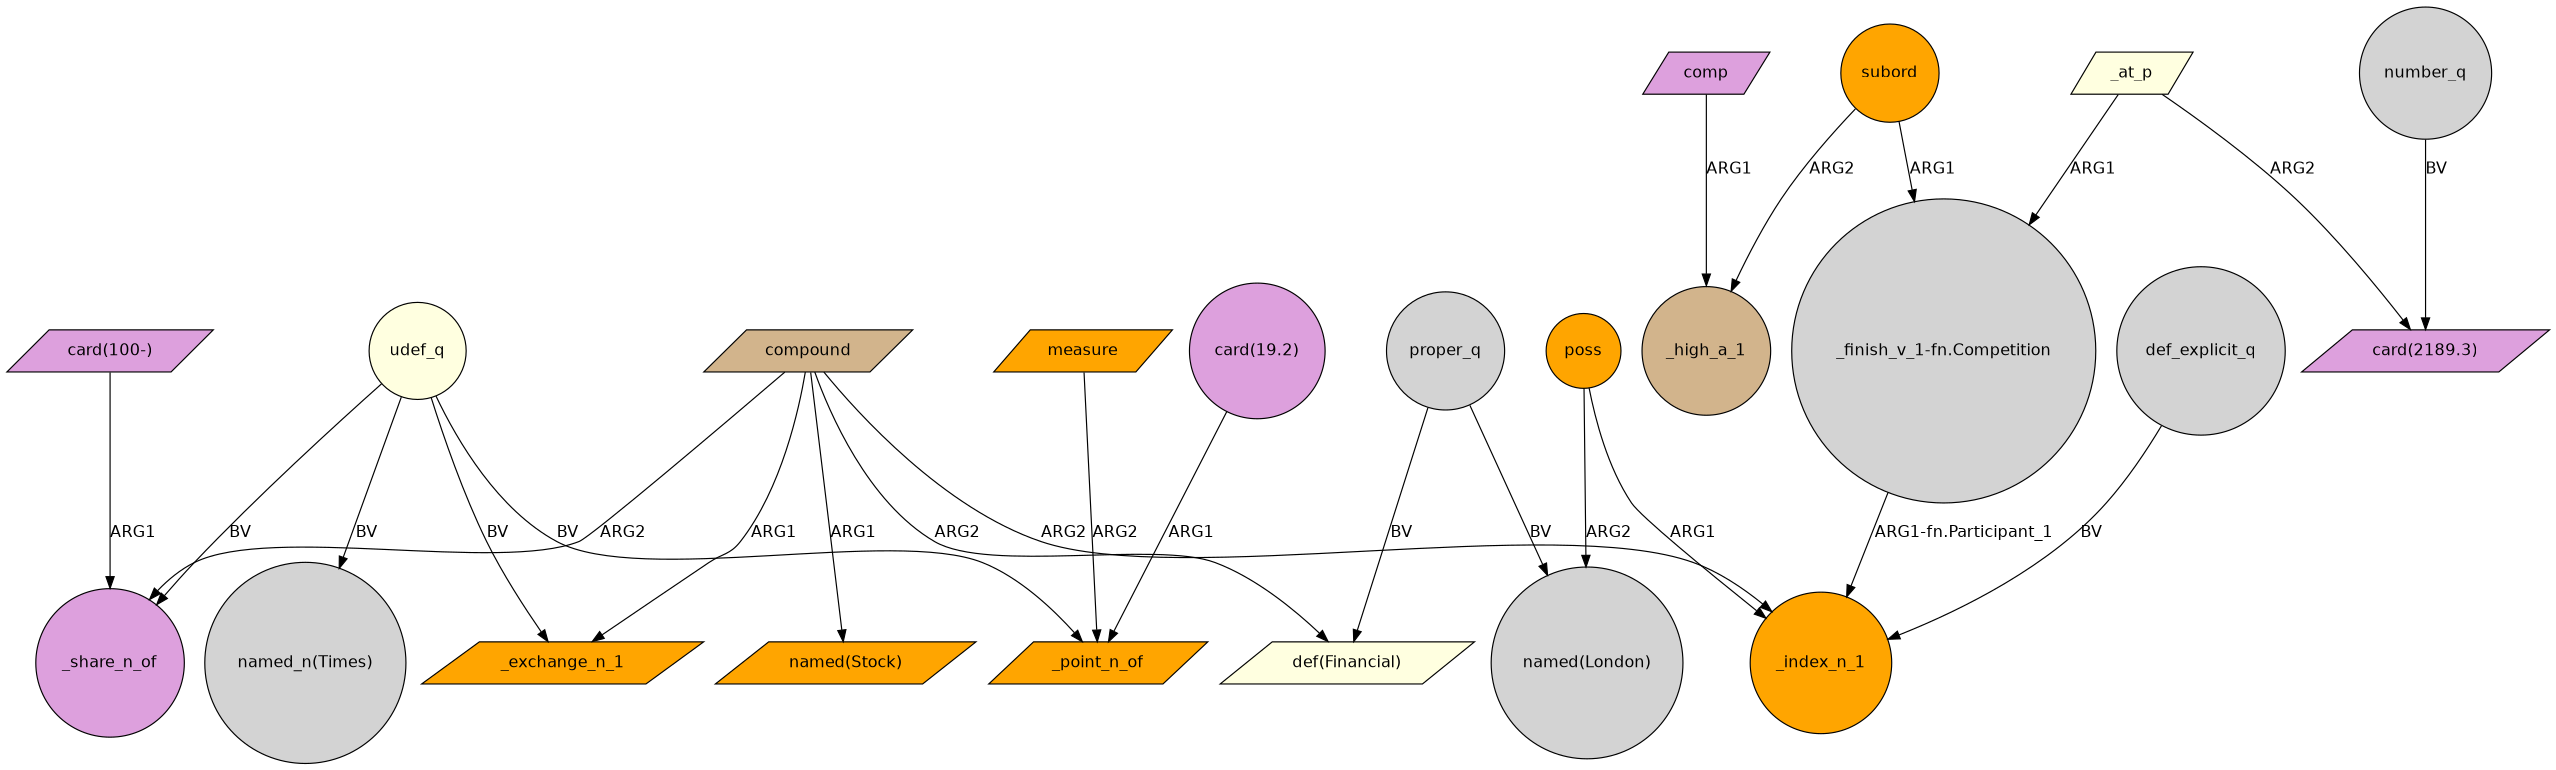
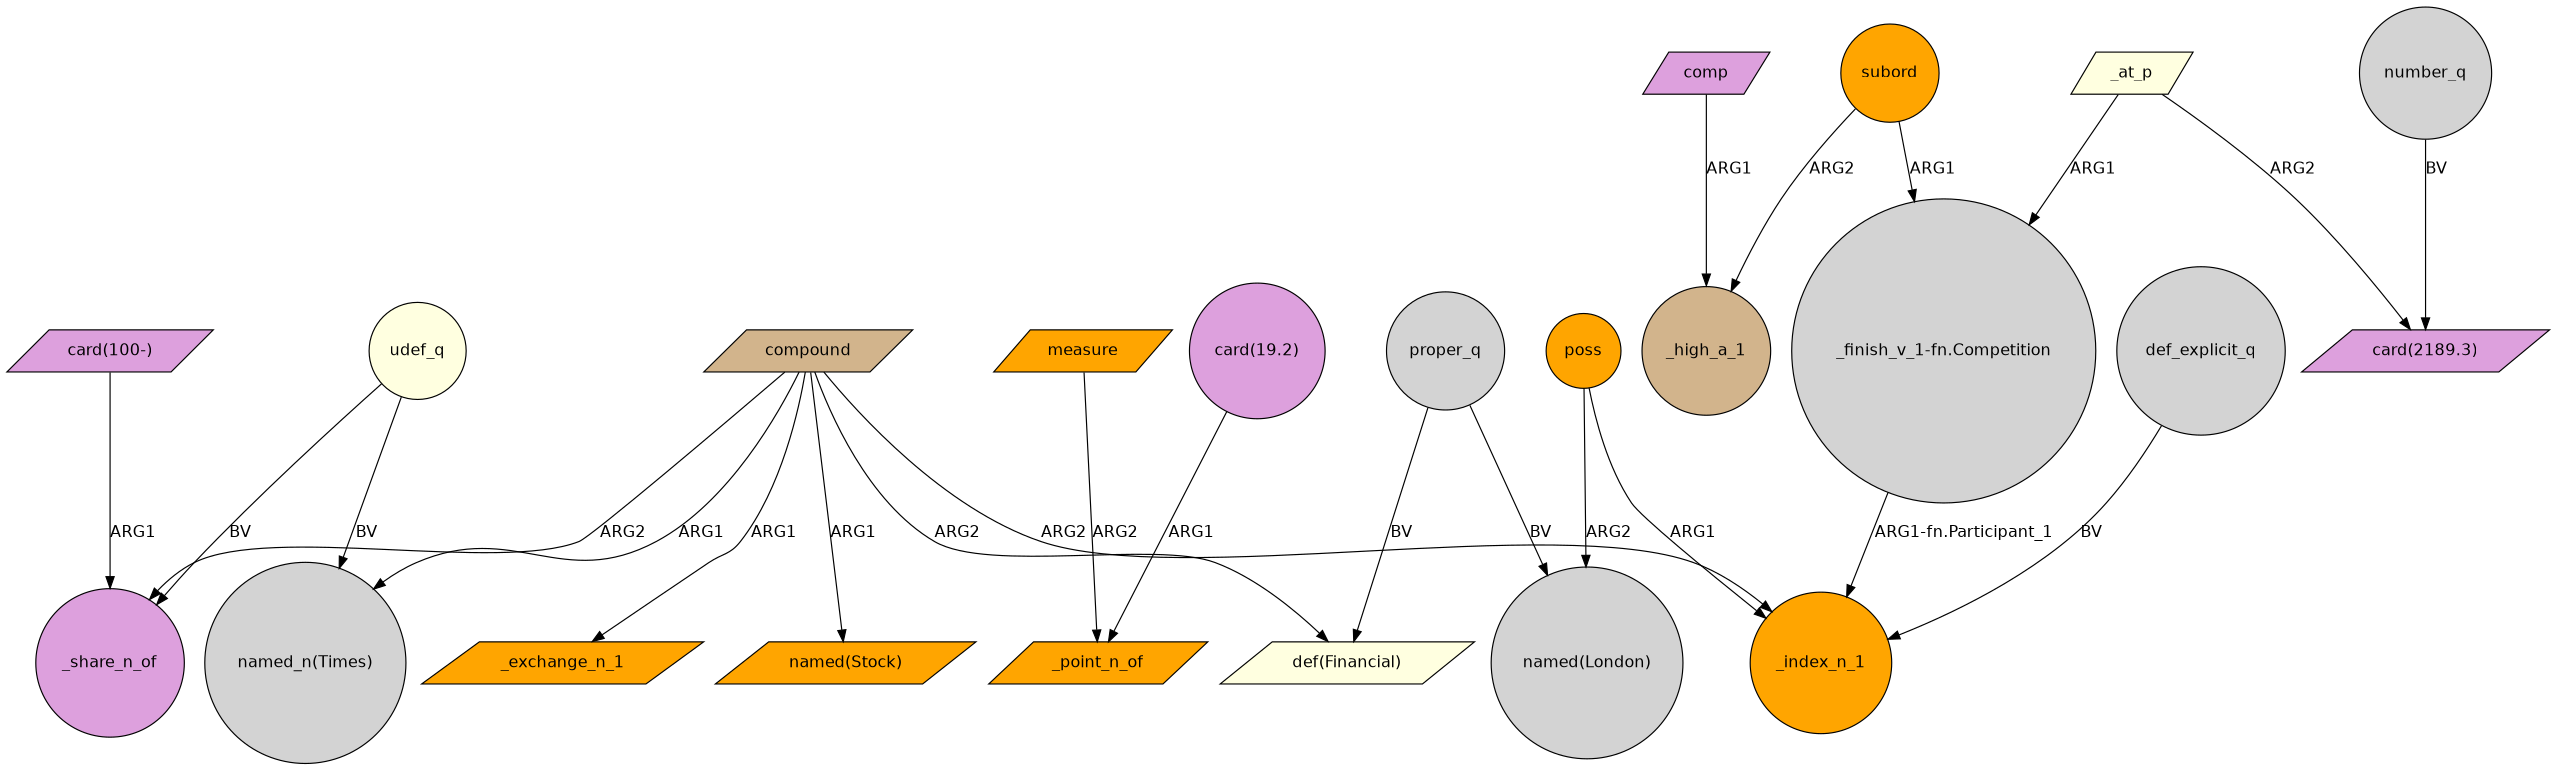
edge "udef_q" -> "_exchange_n_1": removed, label "BV"
edge "compound" -> "named_n(Times)": added, label "ARG1"
edge "udef_q" -> "_point_n_of": removed, label "BV"
